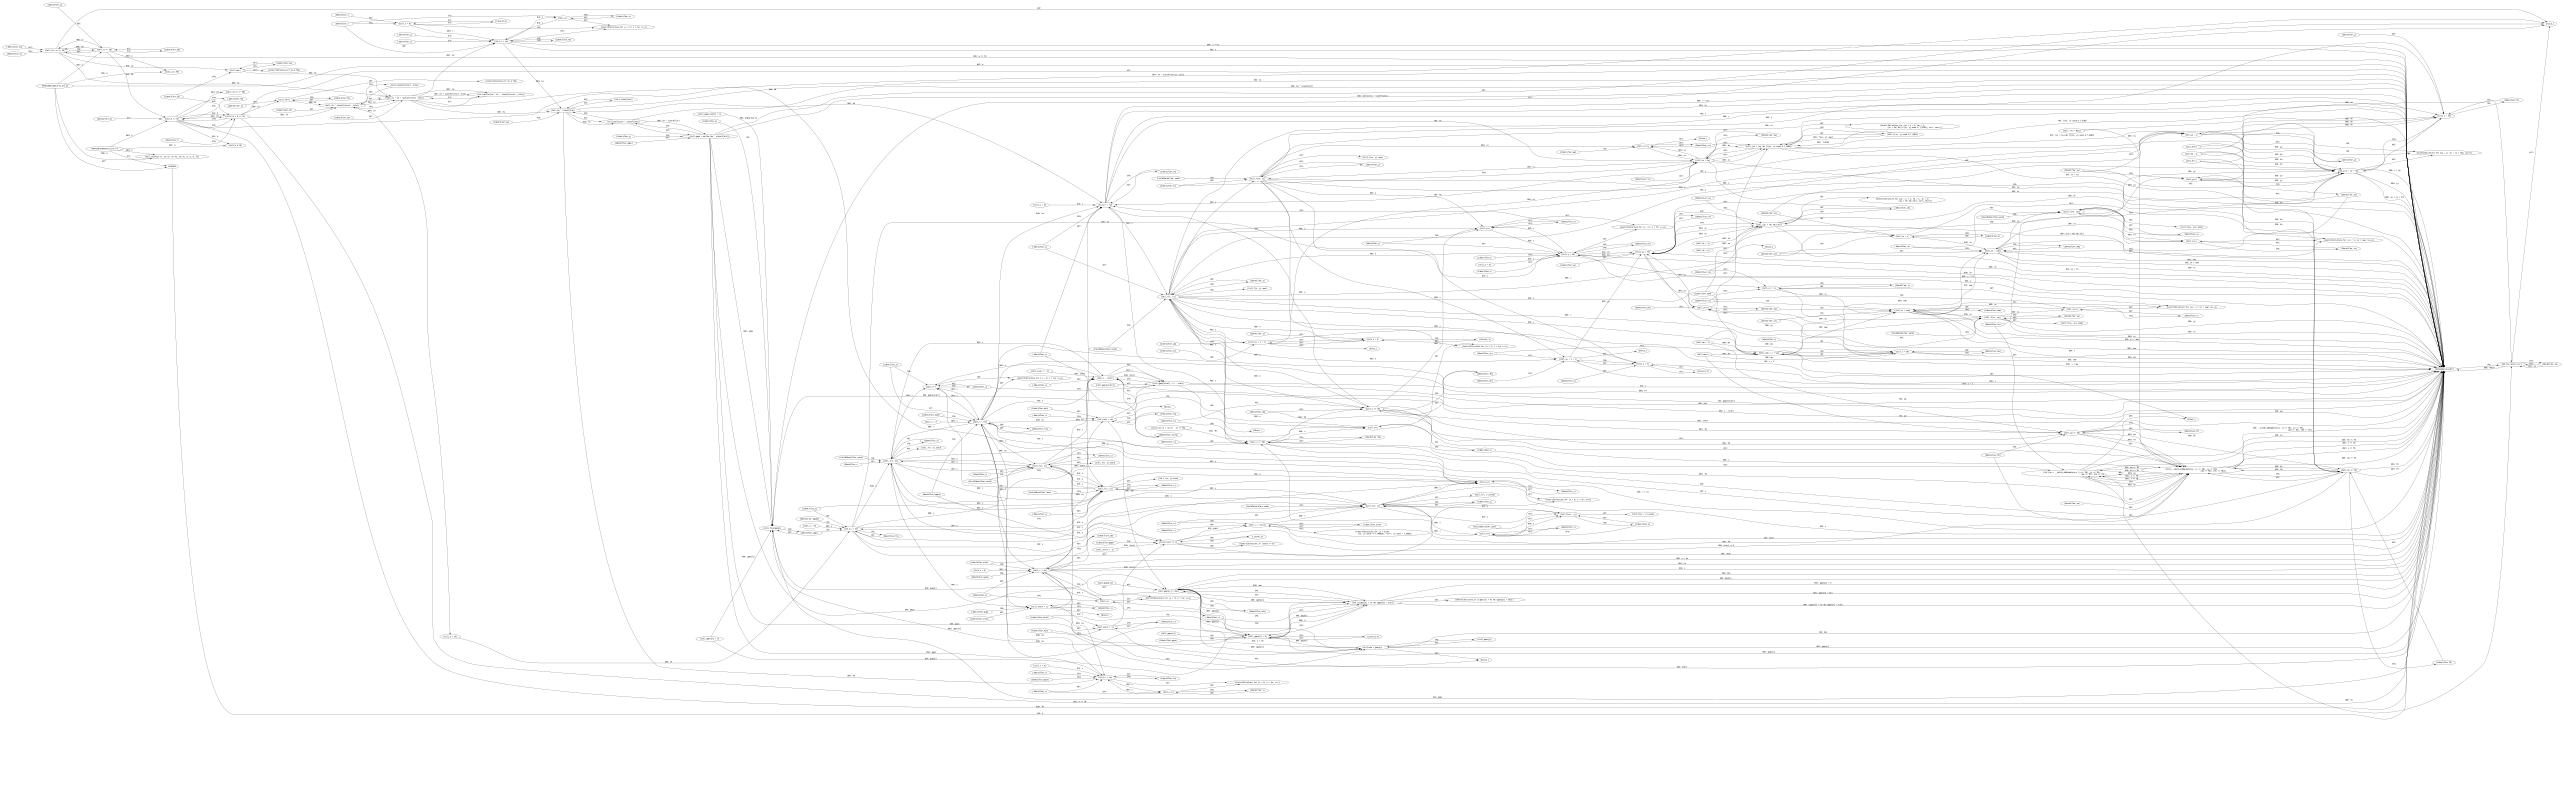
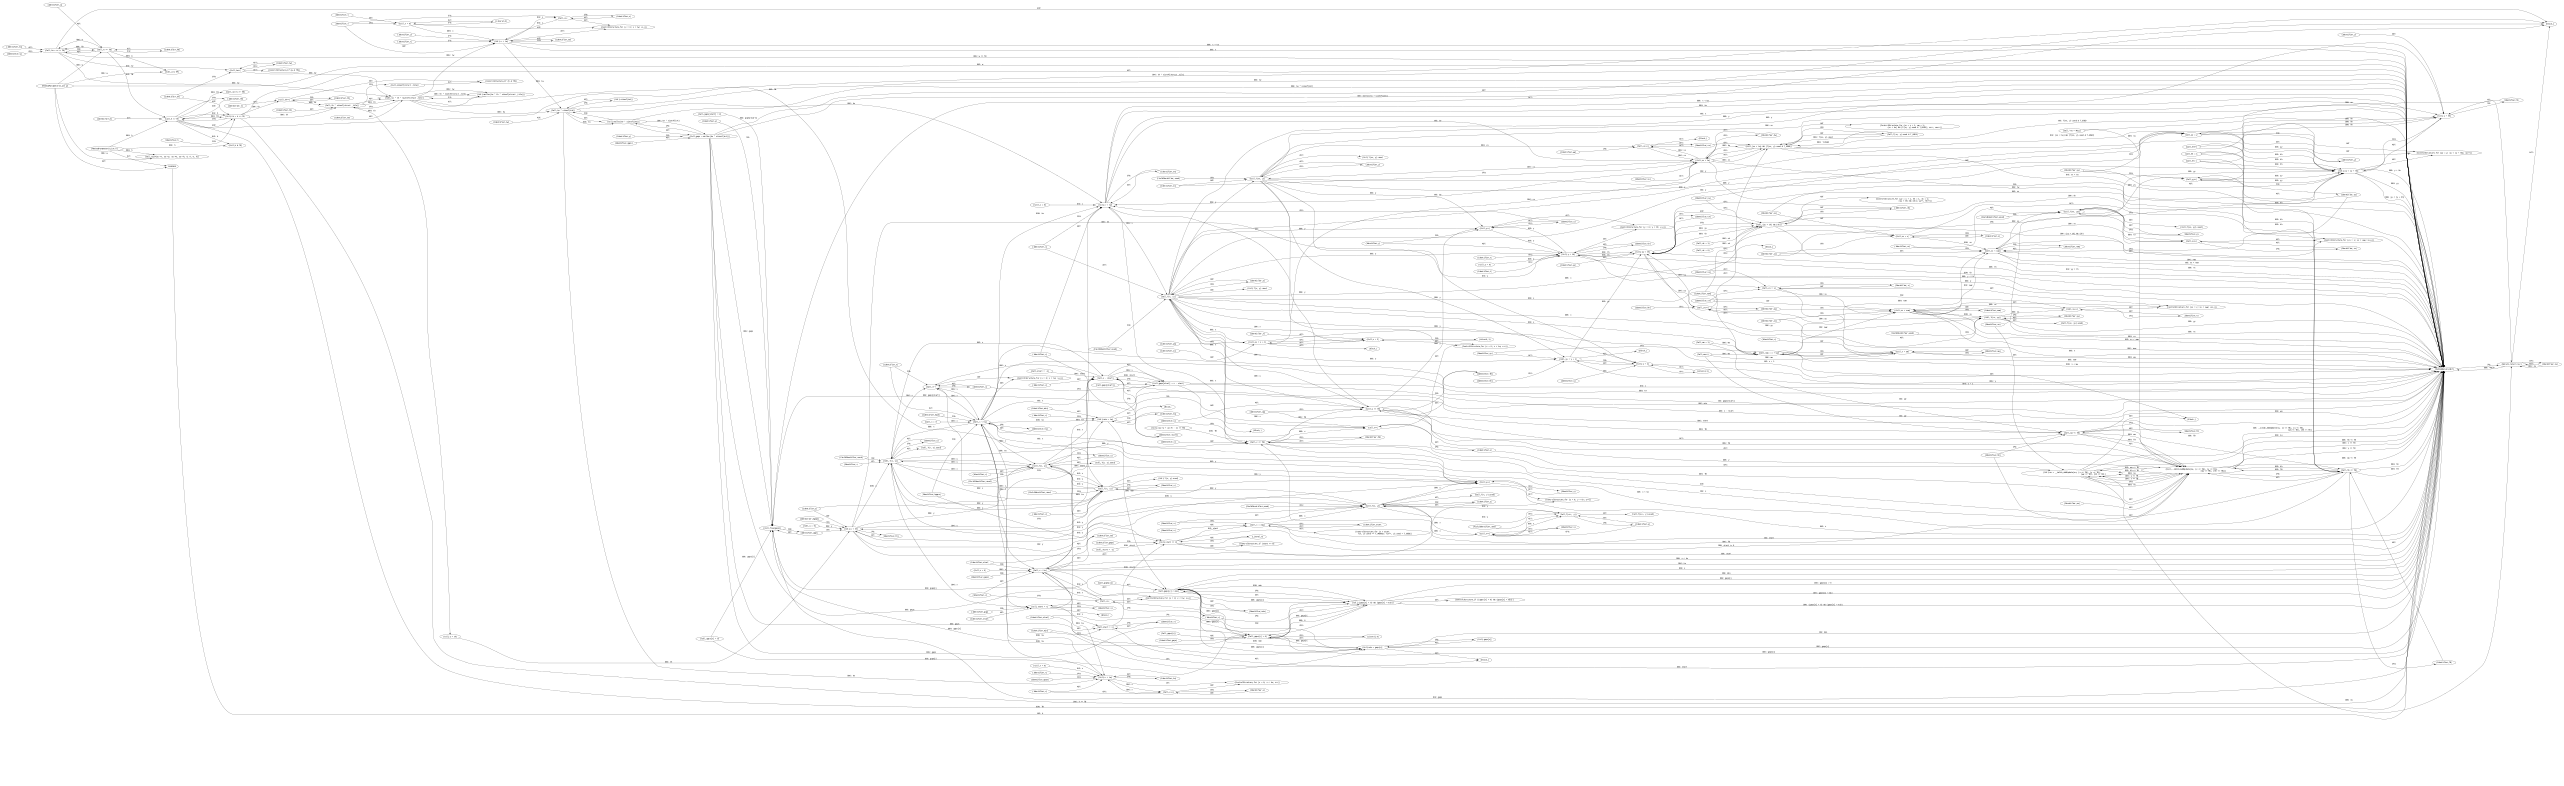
edge "(Call,sizeof(struct _tile))" -> "(Call,th * sizeof(struct _tile))": now "(Call,sizeof(struct _tile))" -> "(ControlStructure,if (h & TM))"
edge "(Call,ww = 1)" -> "(Call,x + ww)": removed, label "DDG: ww"
node "(Call,x = start)": label "(Call,x = start)" -> "(Call,x = xww)"
edge "(Call,min = gaps[x])" -> "(Call,gaps[x] < min)": label "DDG: y + hh" -> "DDG: min"
